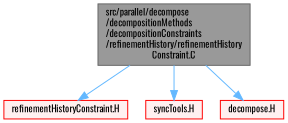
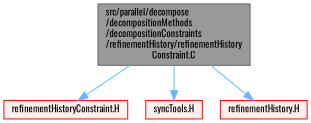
node "decompose.H": label "decompose.H" -> "refinementHistory.H"
